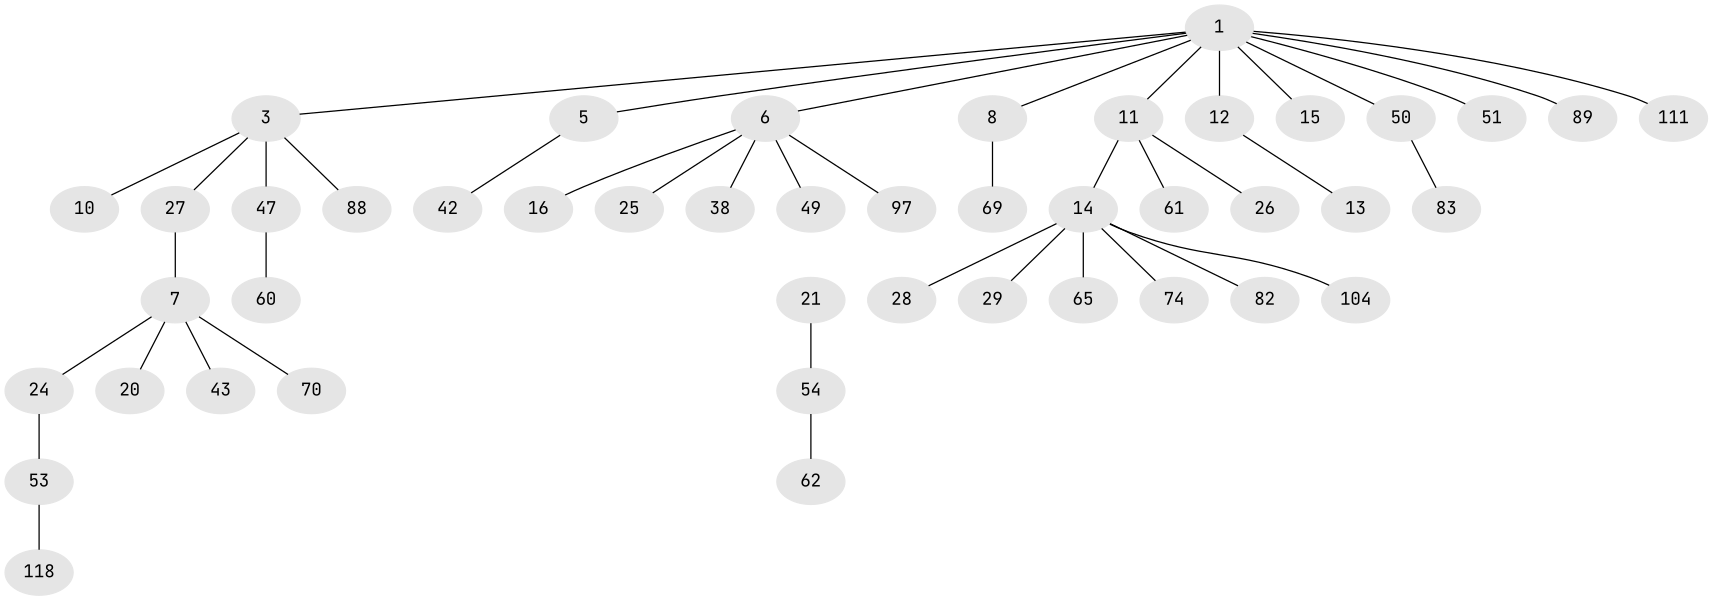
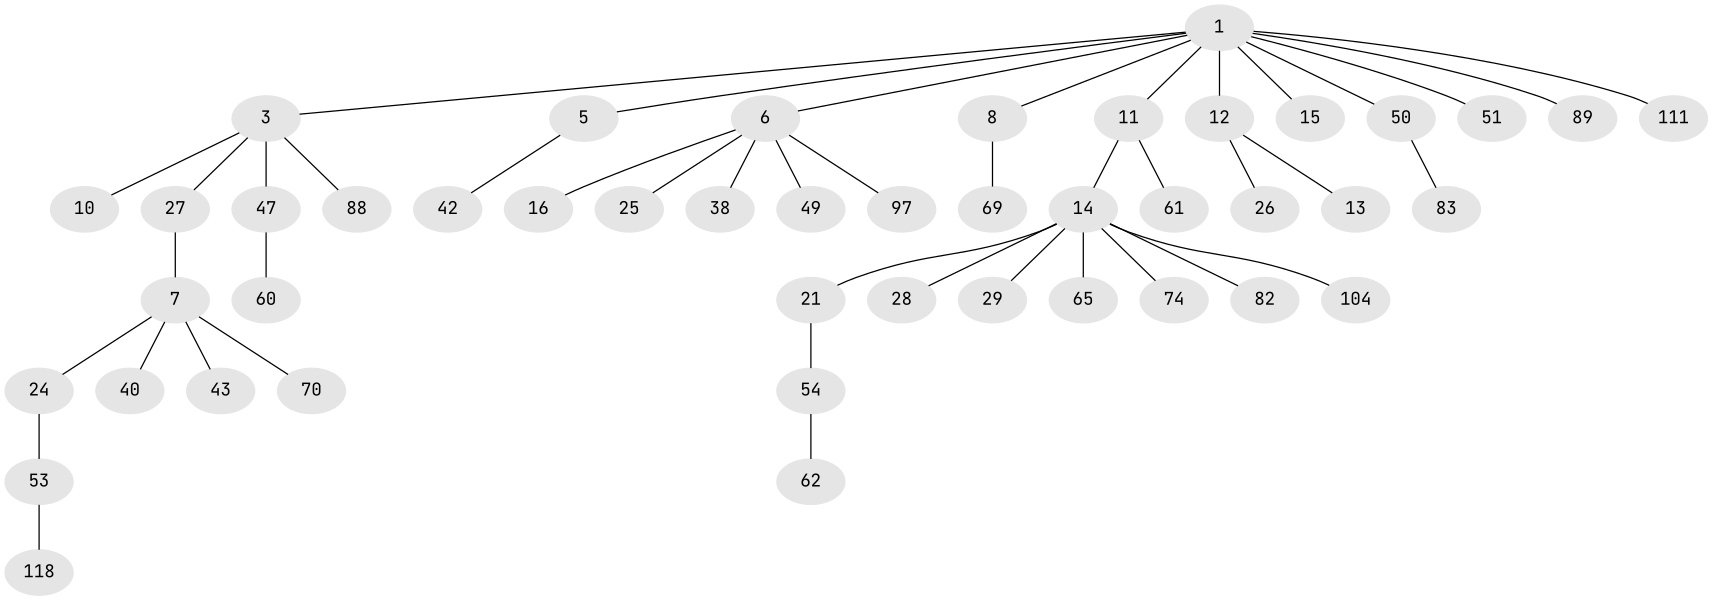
edge "11" -- "26": now "12" -- "26"
edge "14" -- "21": added
node "20": label "20" -> "40"
